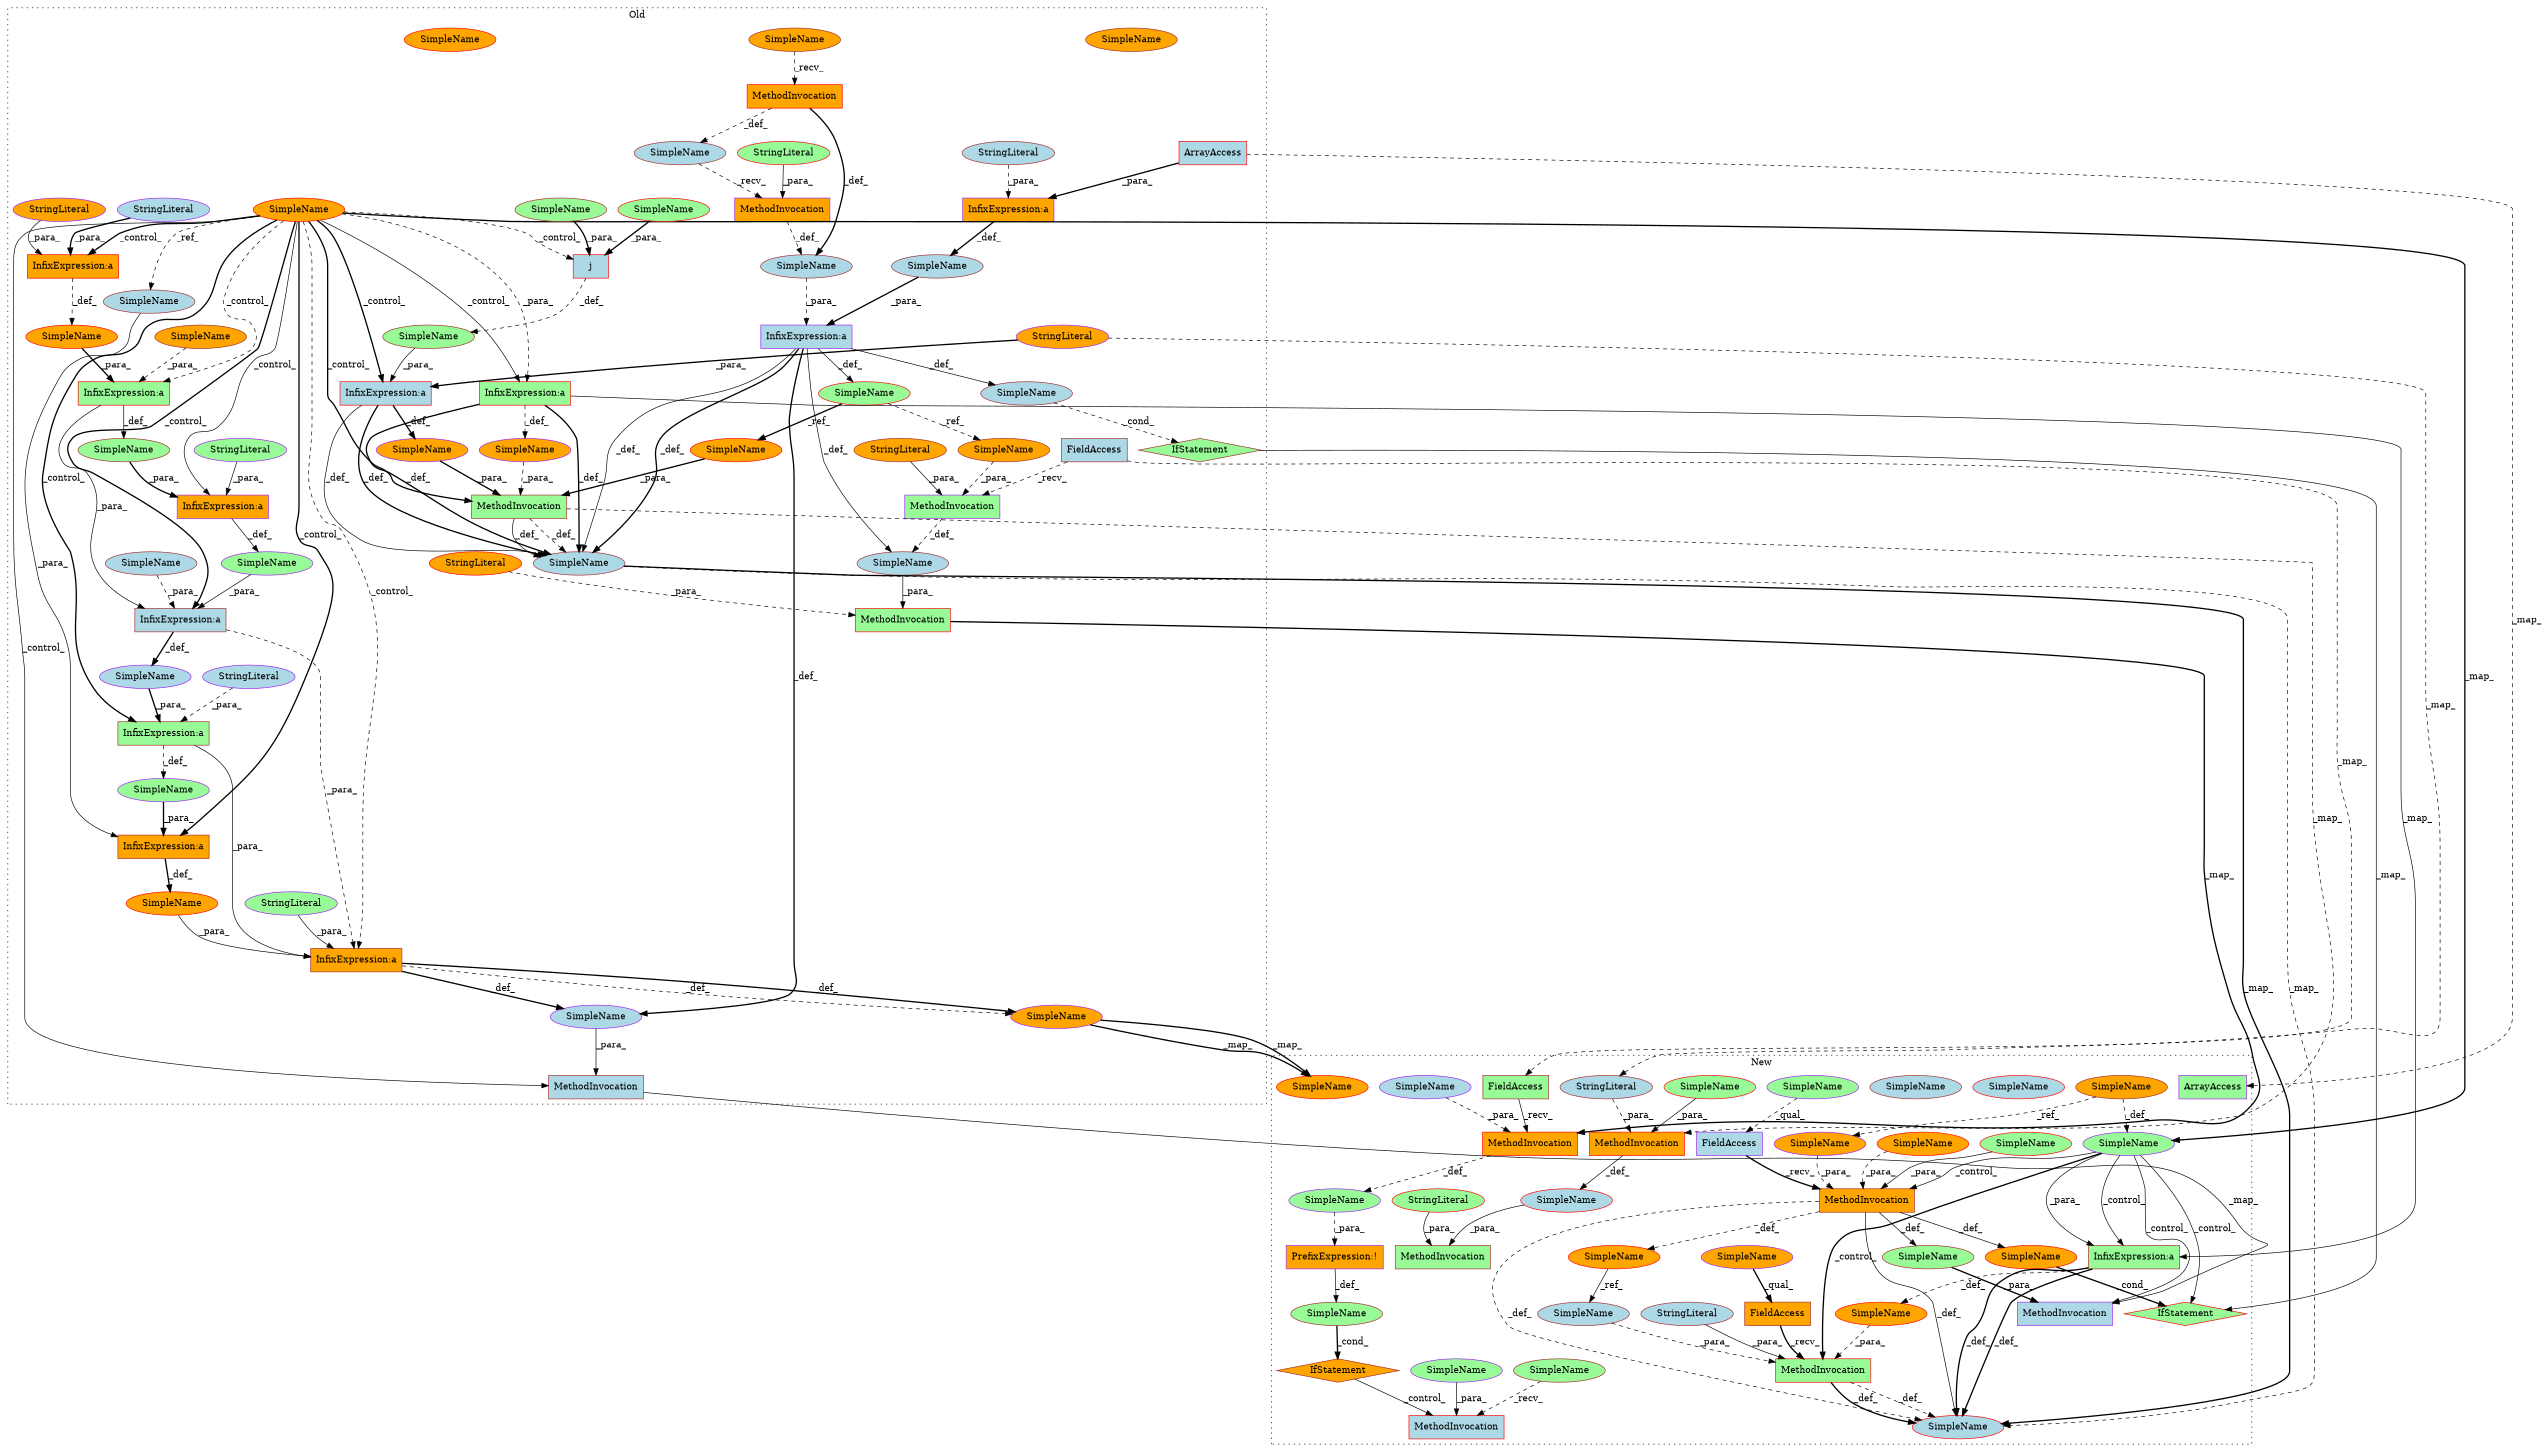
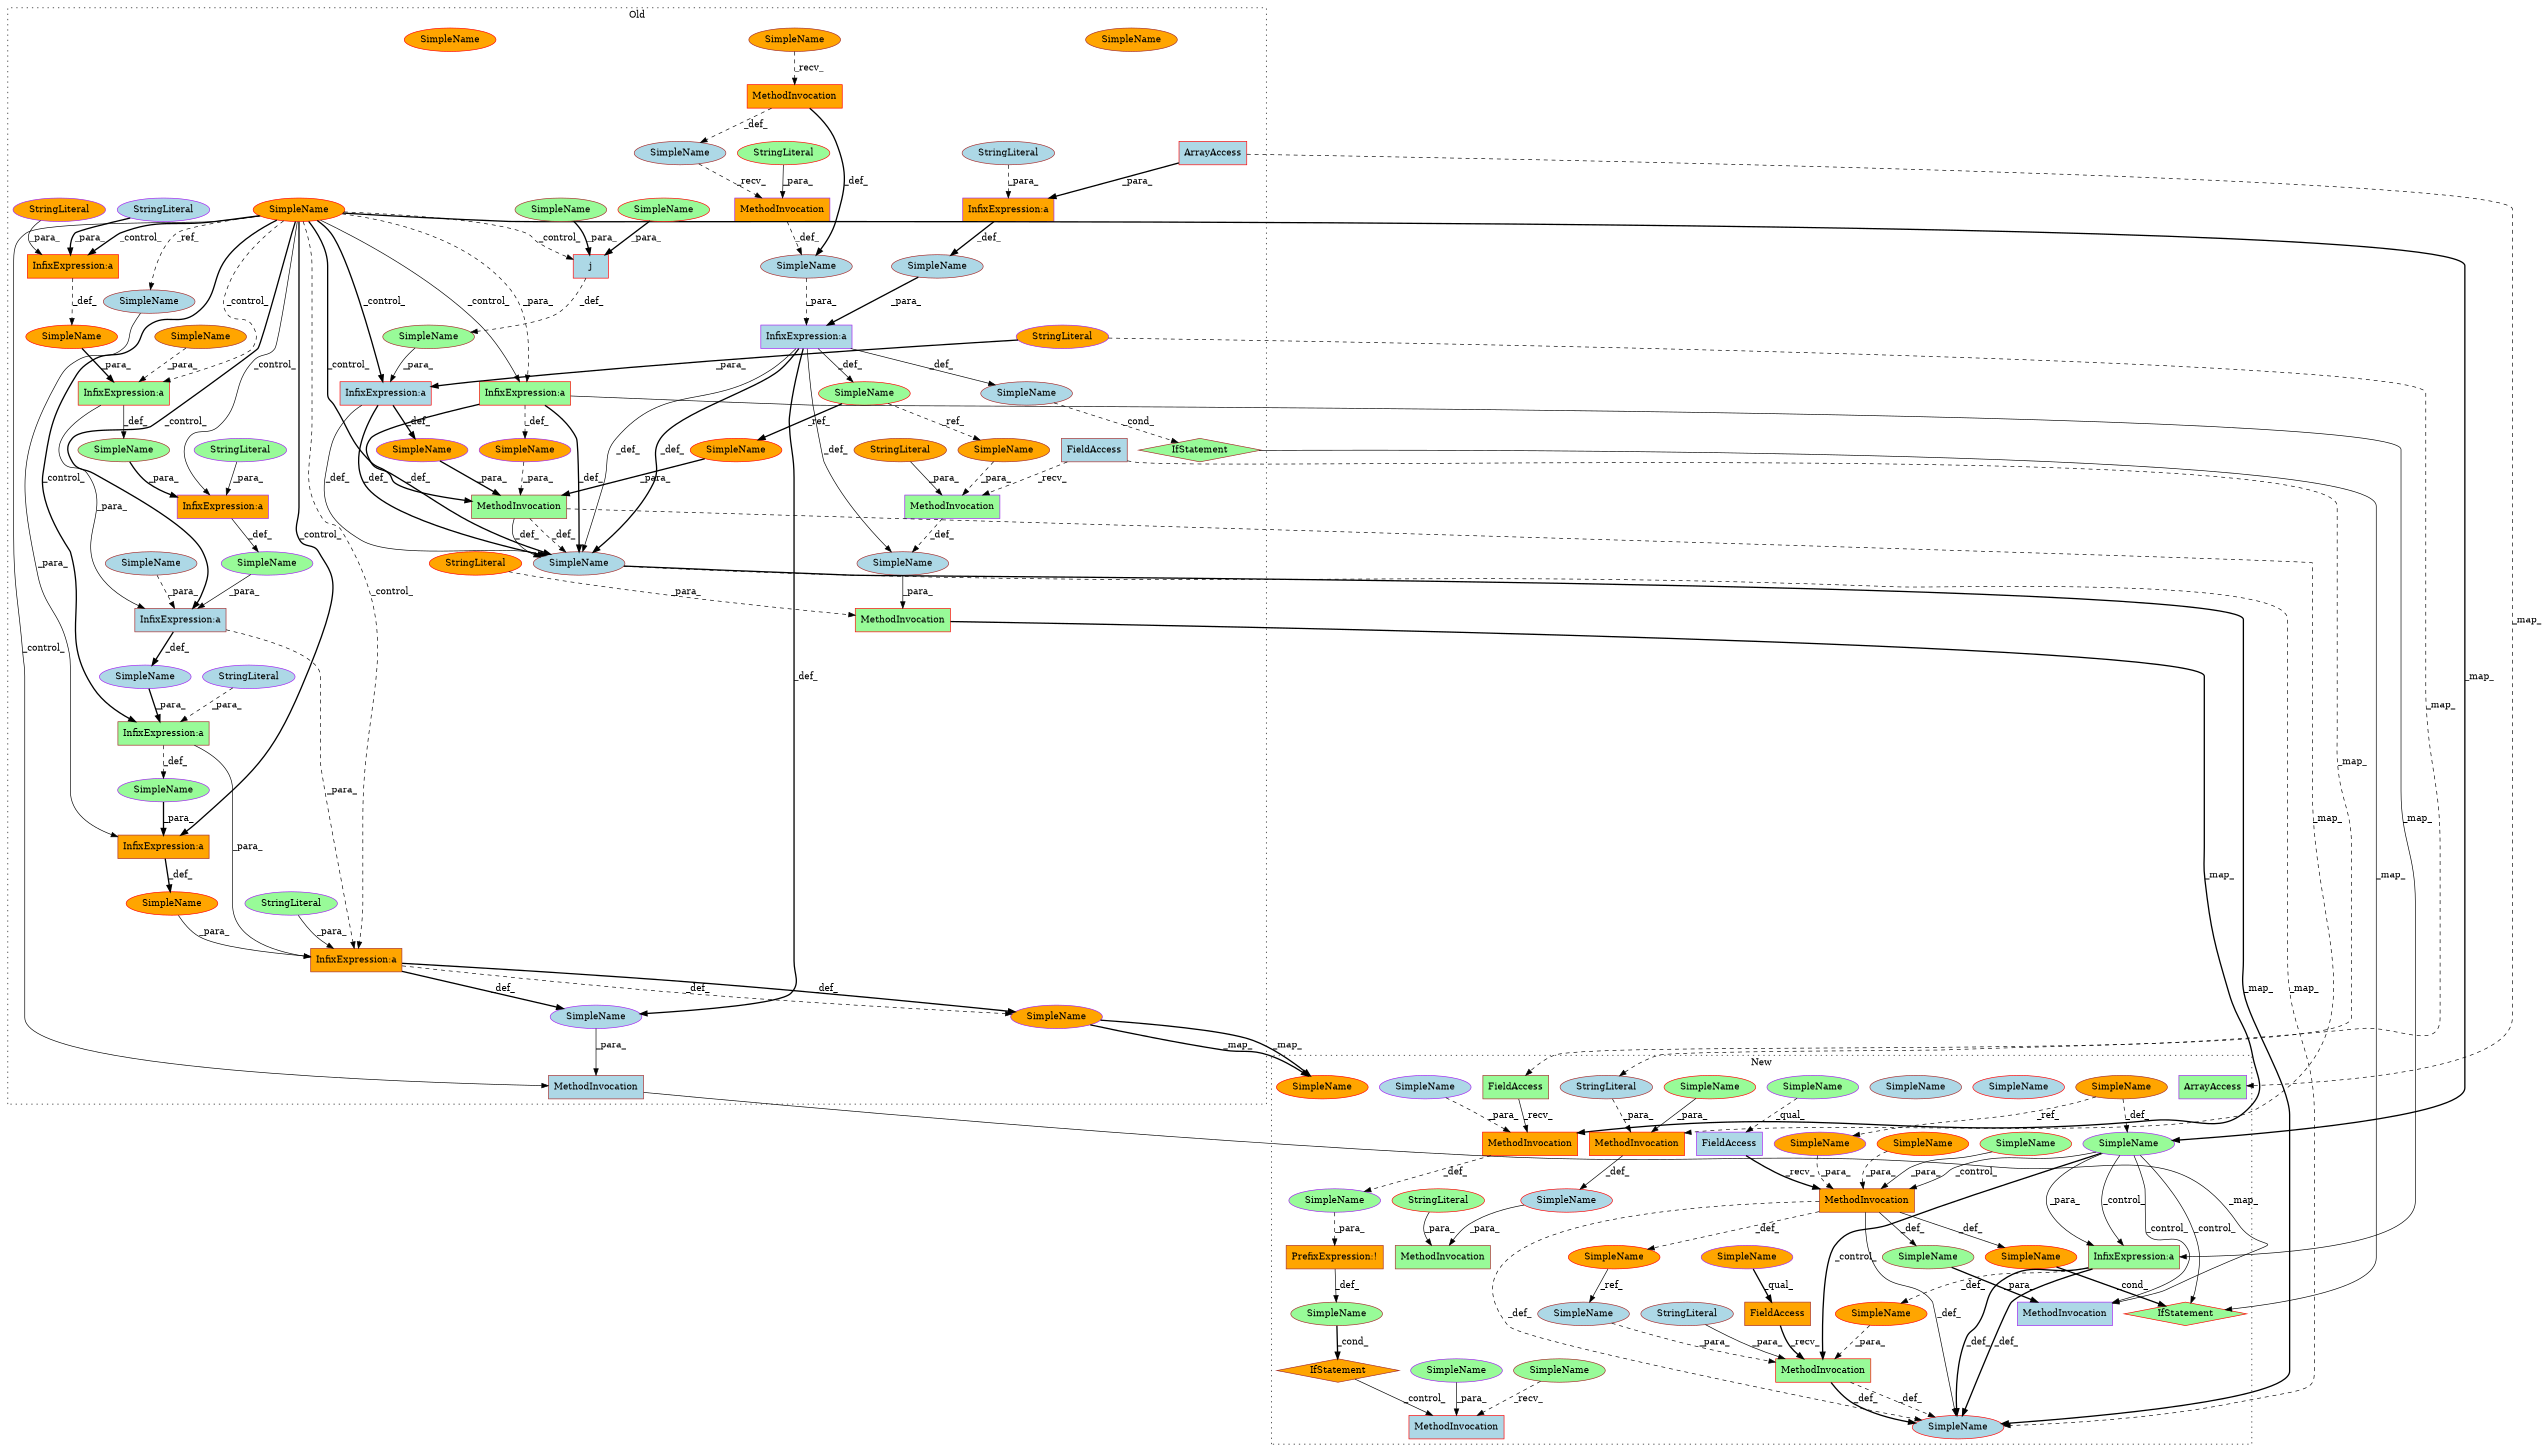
node "PrefixExpression:!": color purple -> brown
